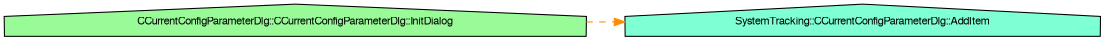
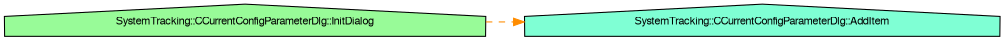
node "CCurrentConfigParameterDlg::CCurrentConfigParameterDlg::InitDialog": label "CCurrentConfigParameterDlg::CCurrentConfigParameterDlg::InitDialog" -> "SystemTracking::CCurrentConfigParameterDlg::InitDialog"
